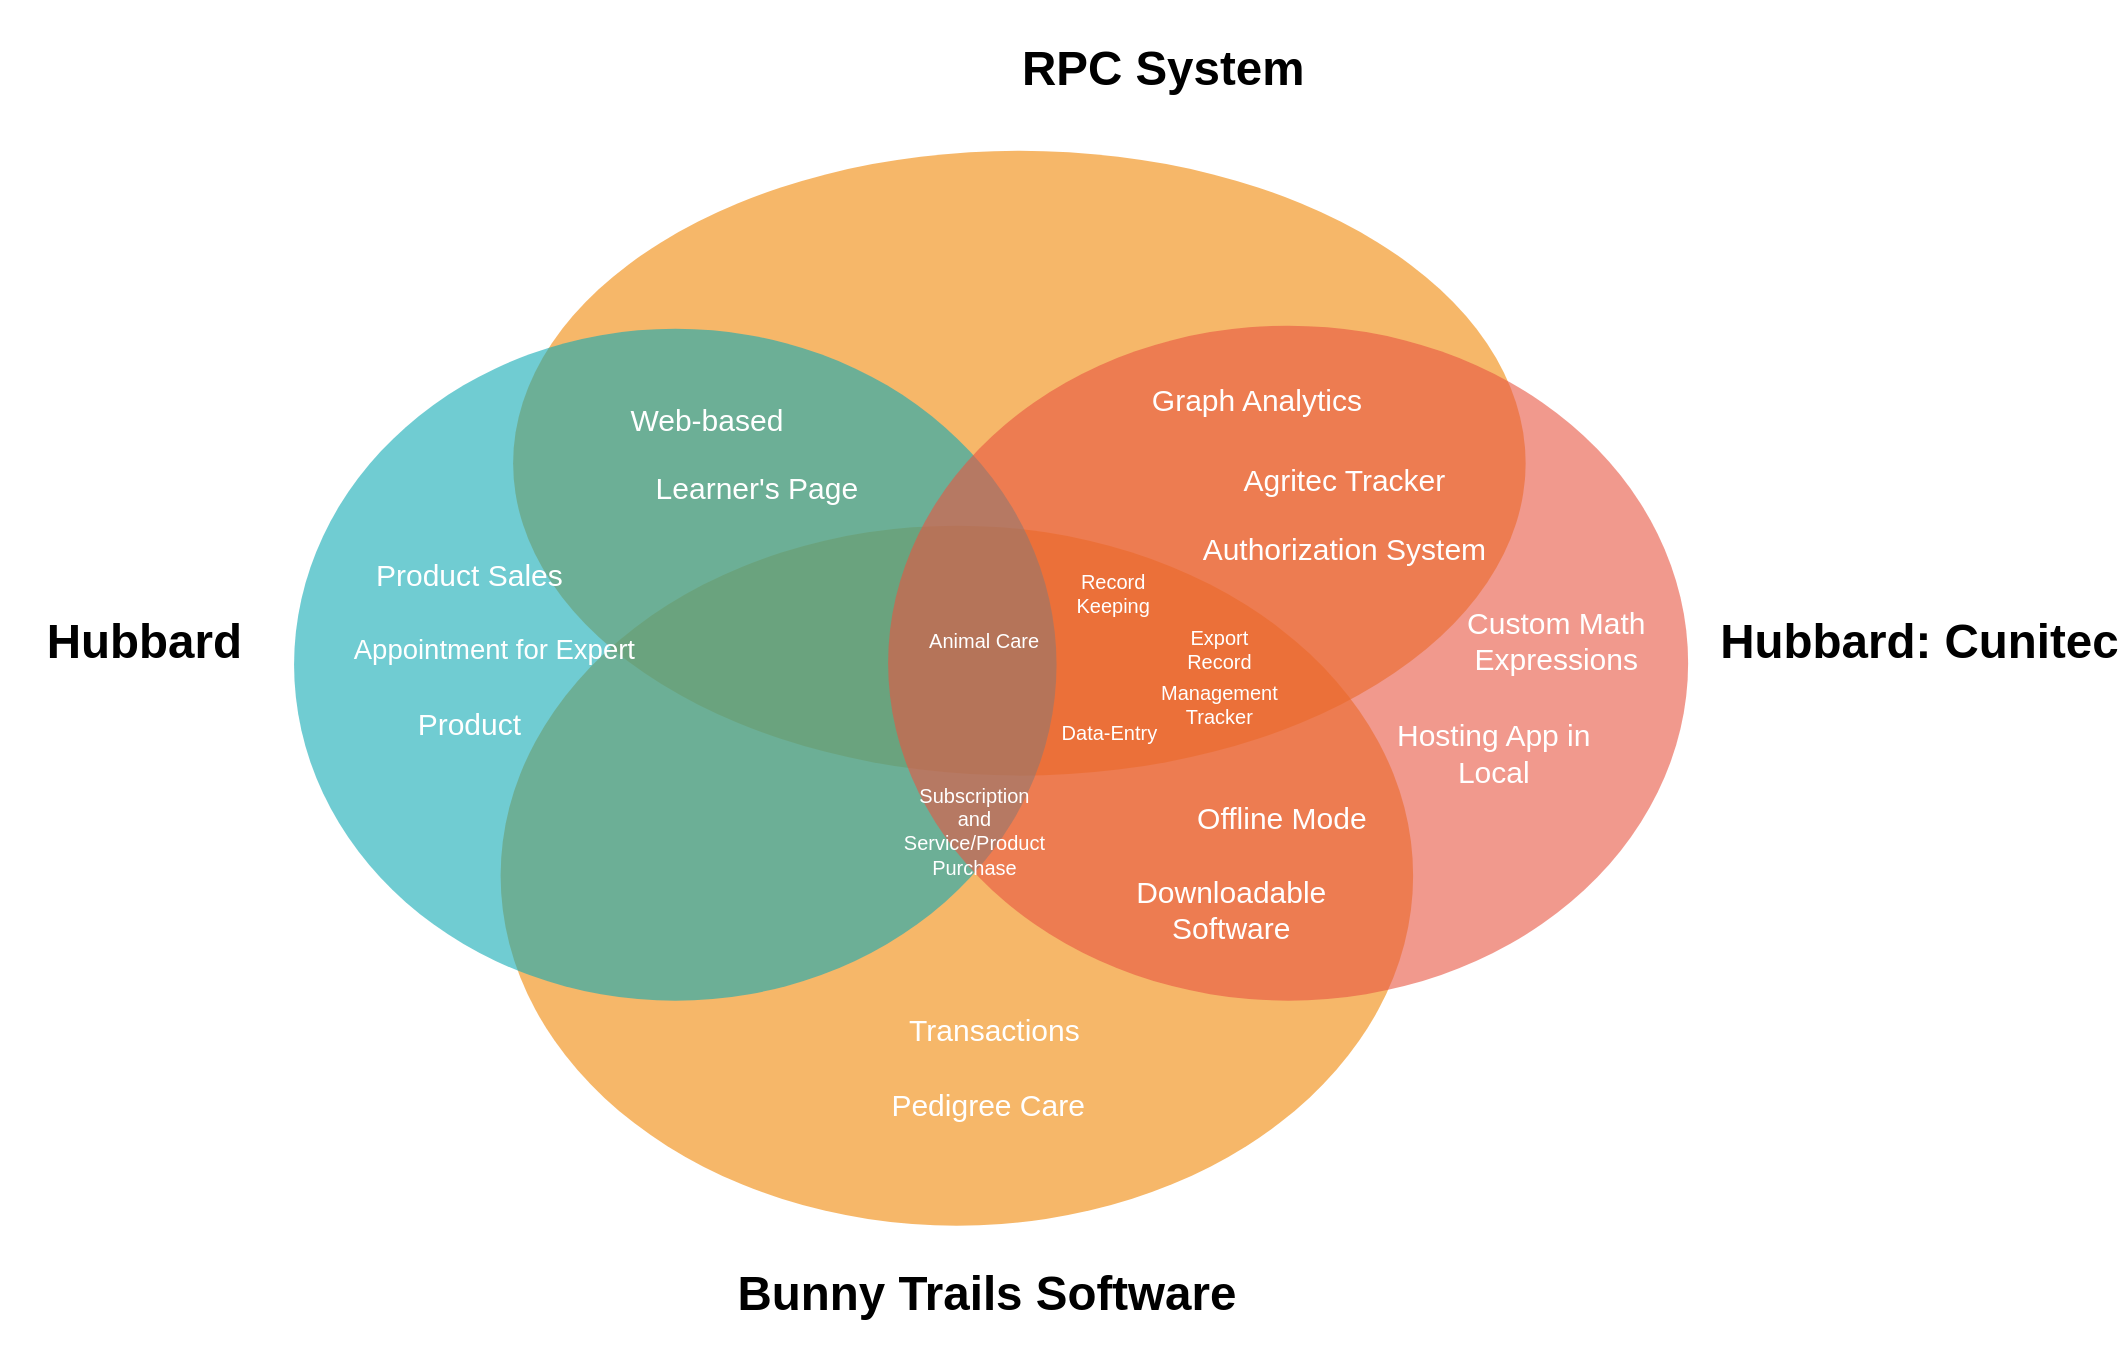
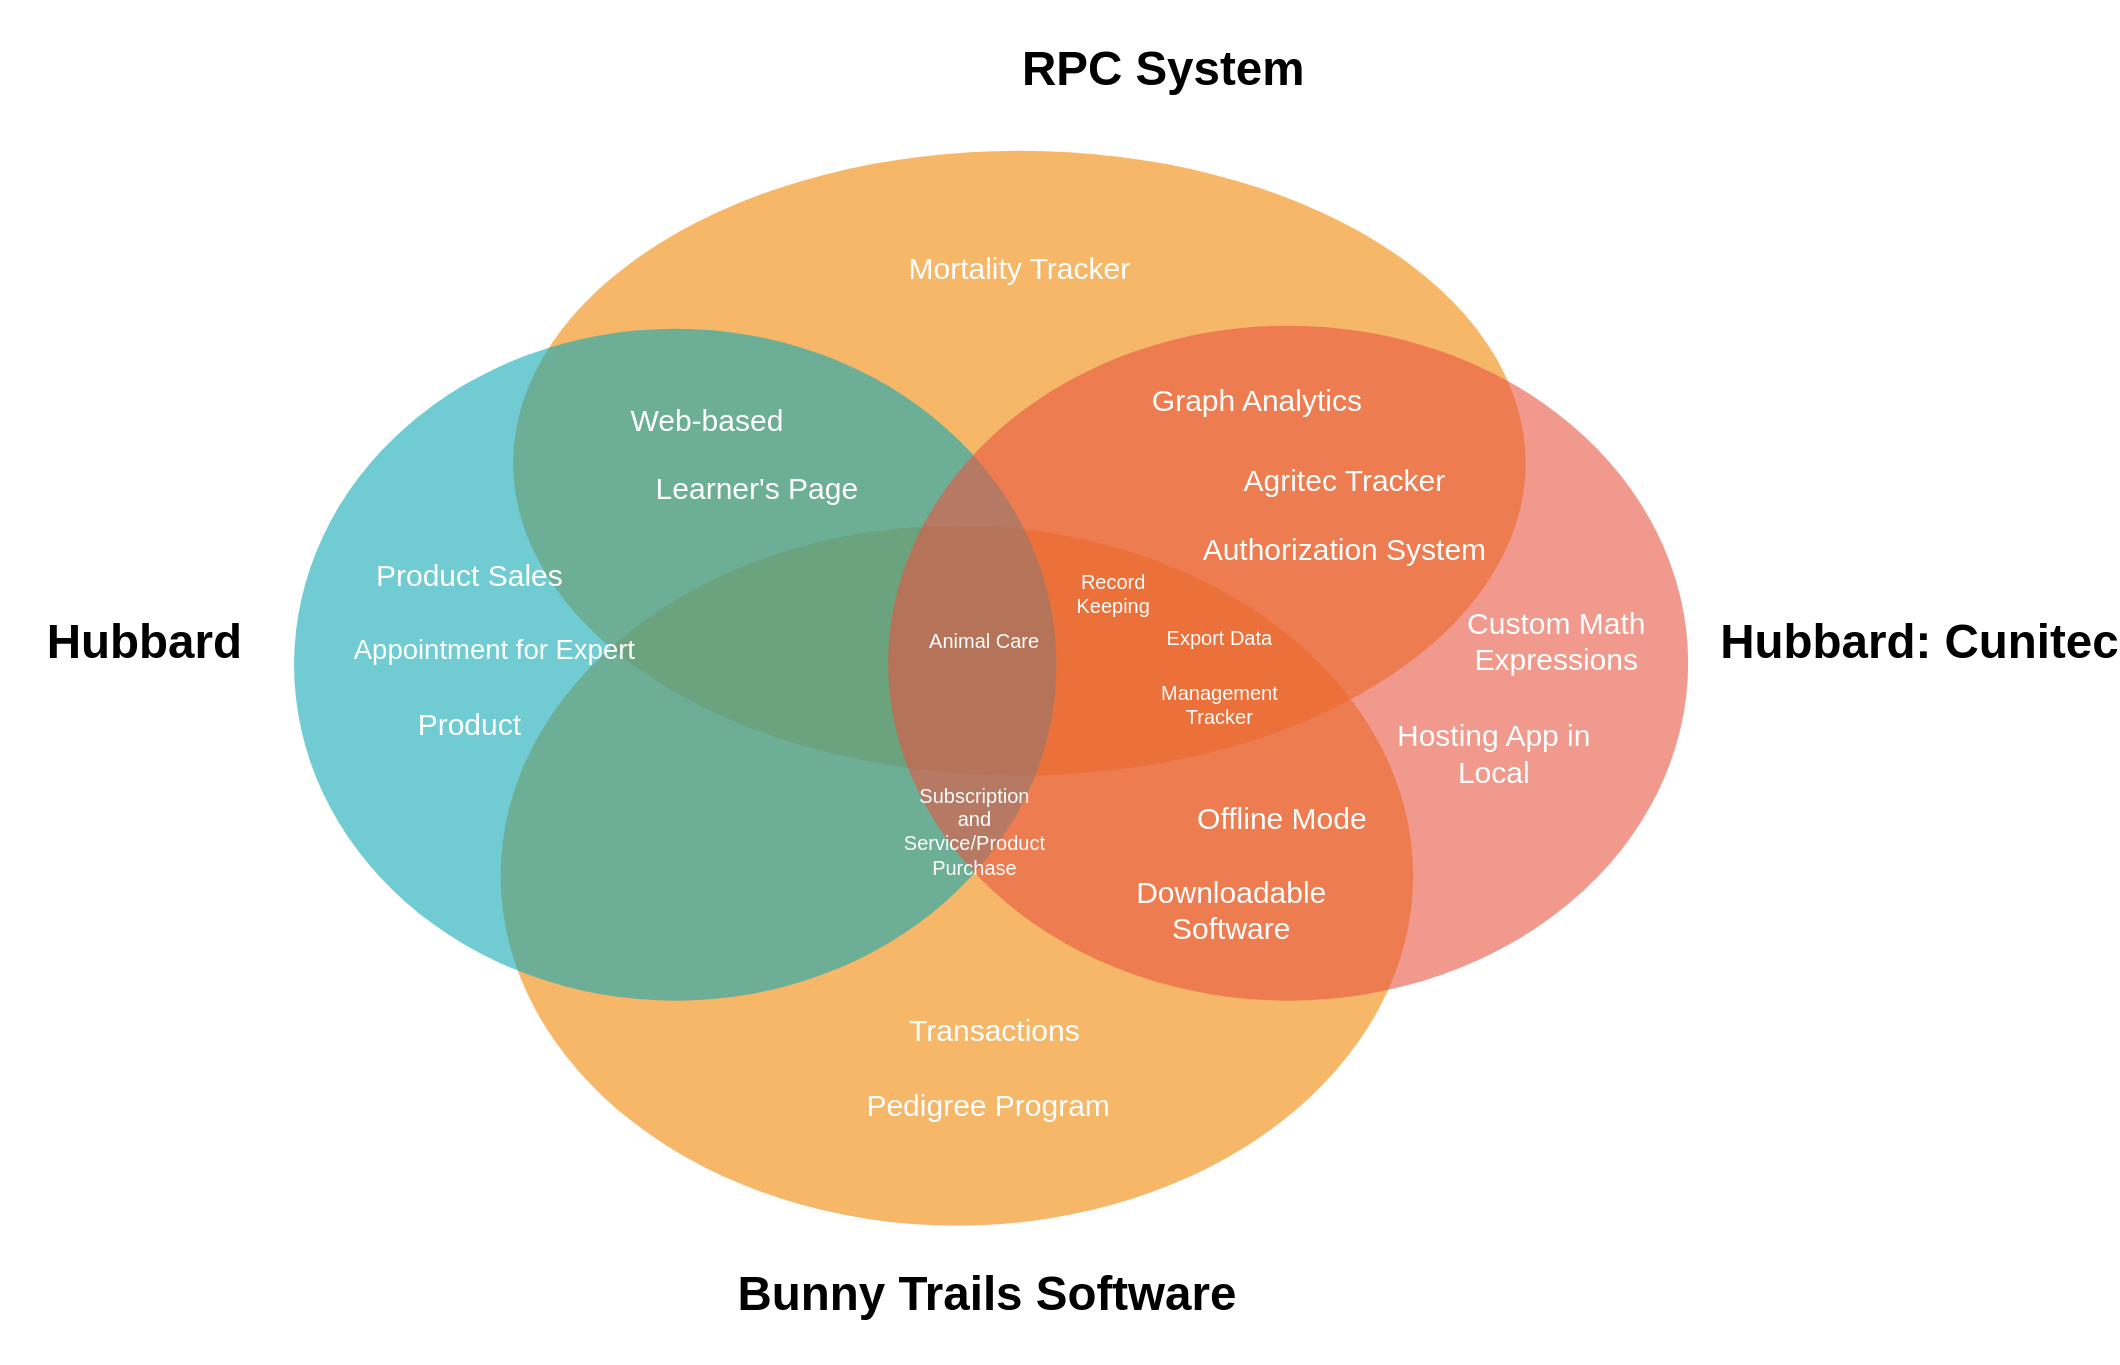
node "Mortality Tracker": added
node "Export Record": label "Export Record" -> "Export Data"
node "Data-Entry": removed
node "Pedigree Care": label "Pedigree Care" -> "Pedigree Program"
